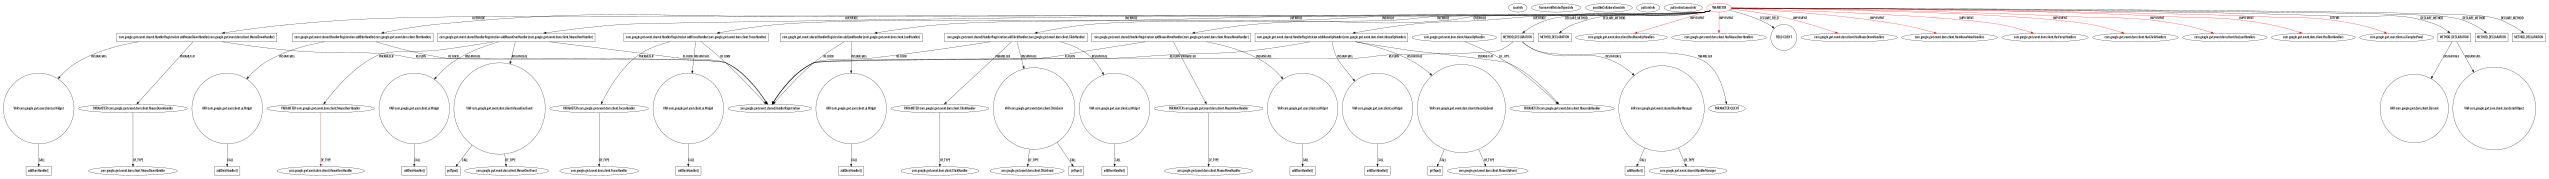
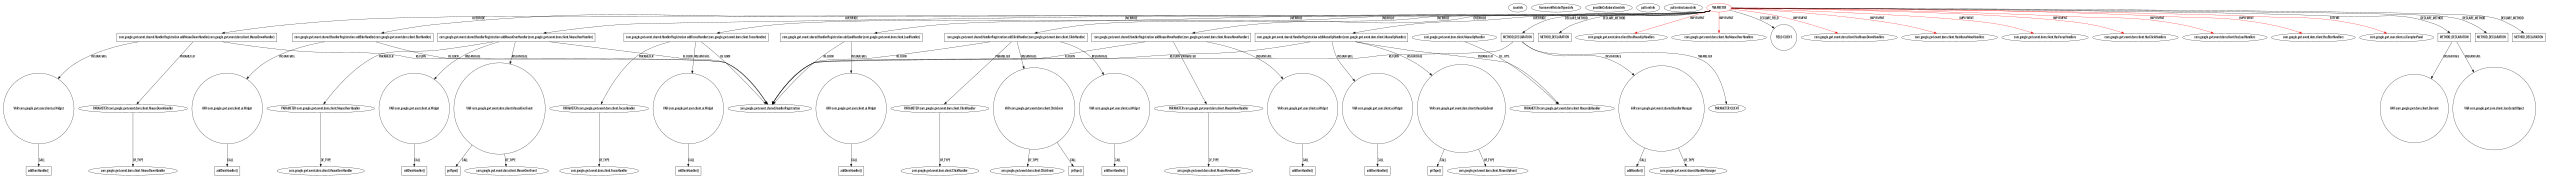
edge "PARAMETER:com.google.gwt.event.dom.client.MouseOverHandler" -> "com.google.gwt.event.dom.client.MouseOverHandler": color red -> black
